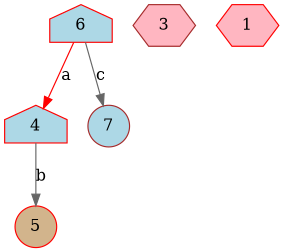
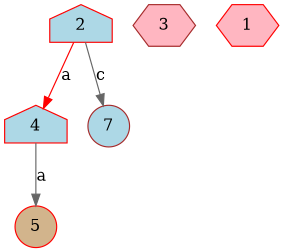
node "6": label "6" -> "2"
edge "4" -> "5": label "b" -> "a"
